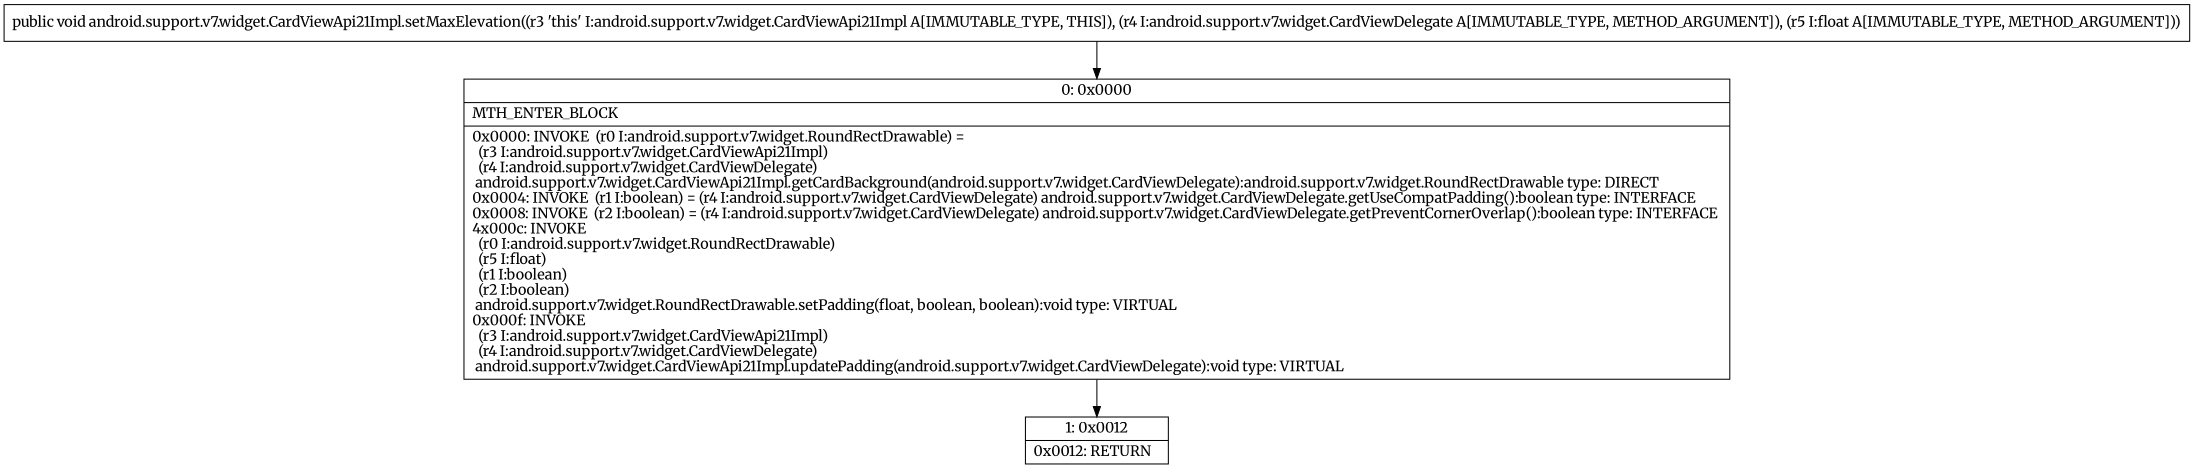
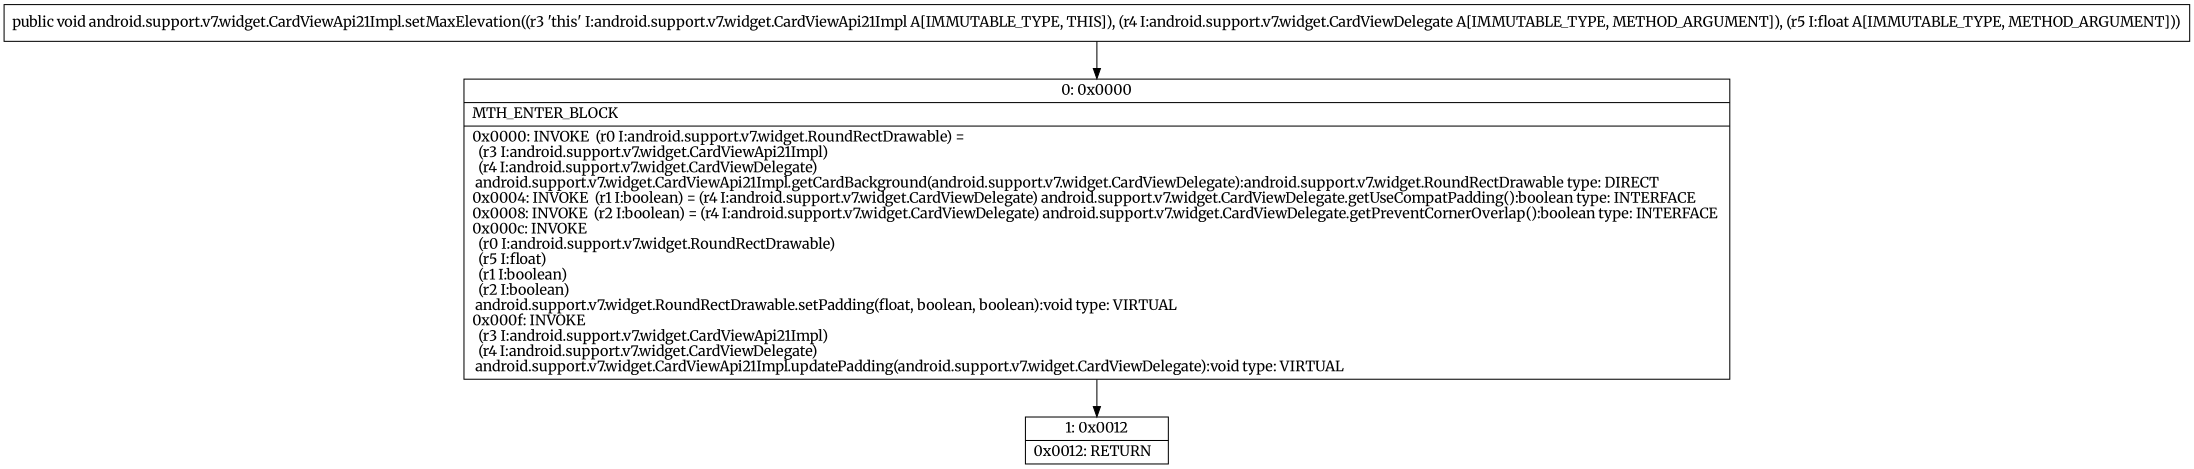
node "0: 0x0000": text "4x000c: INVOKE" -> "0x000c: INVOKE"
